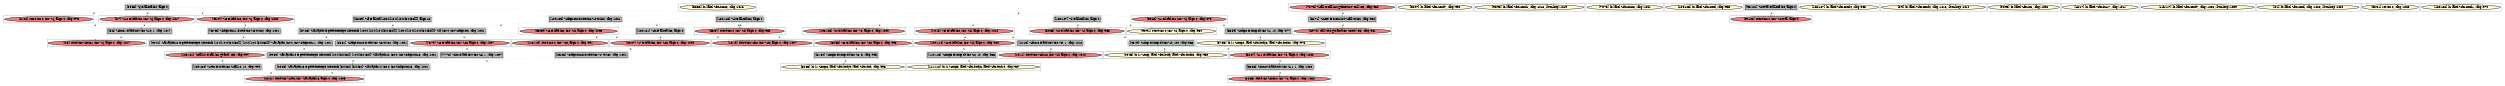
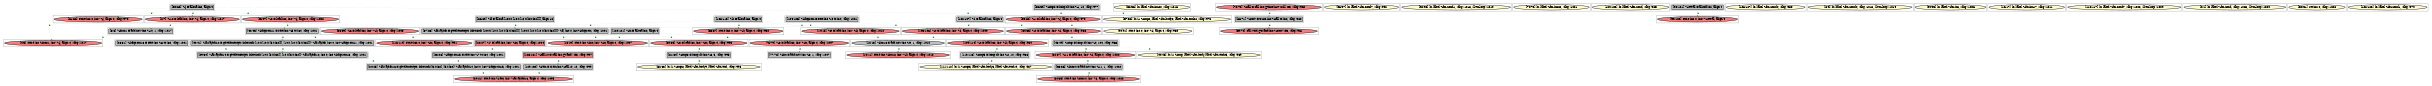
edge "[55/60]  %1 = load i32, i32* %j, align 4, !dbg !975" -> "[56/59]  %cmp2 = icmp slt i32 %1, 10, !dbg !977": reversed
node "[22/27]  %7 = load i32, i32* %m, align 4, !dbg !1004": shape ellipse -> box
node "[12/13]  %inc18 = add nsw i32 %9, 1, !dbg !1012": shape box -> ellipse
node "[128/131]  %call10 = call i32 @rand() #3, !dbg !997": shape ellipse -> box
